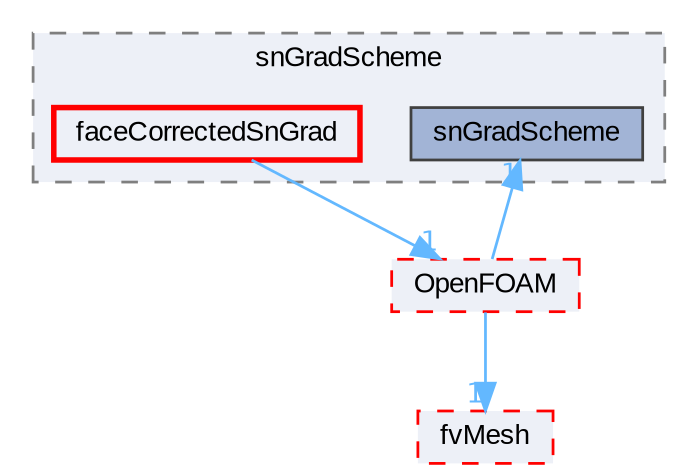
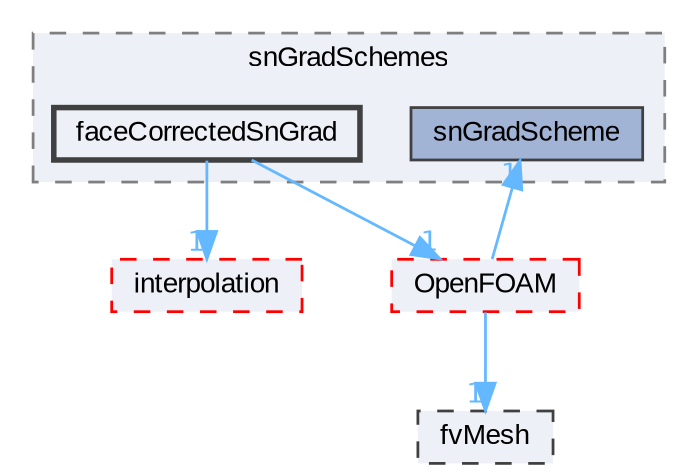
cluster "snGradScheme": label "snGradScheme" -> "snGradSchemes"
node "faceCorrectedSnGrad": color red -> grey25
node "interpolation": added
node "fvMesh": color red -> grey25
